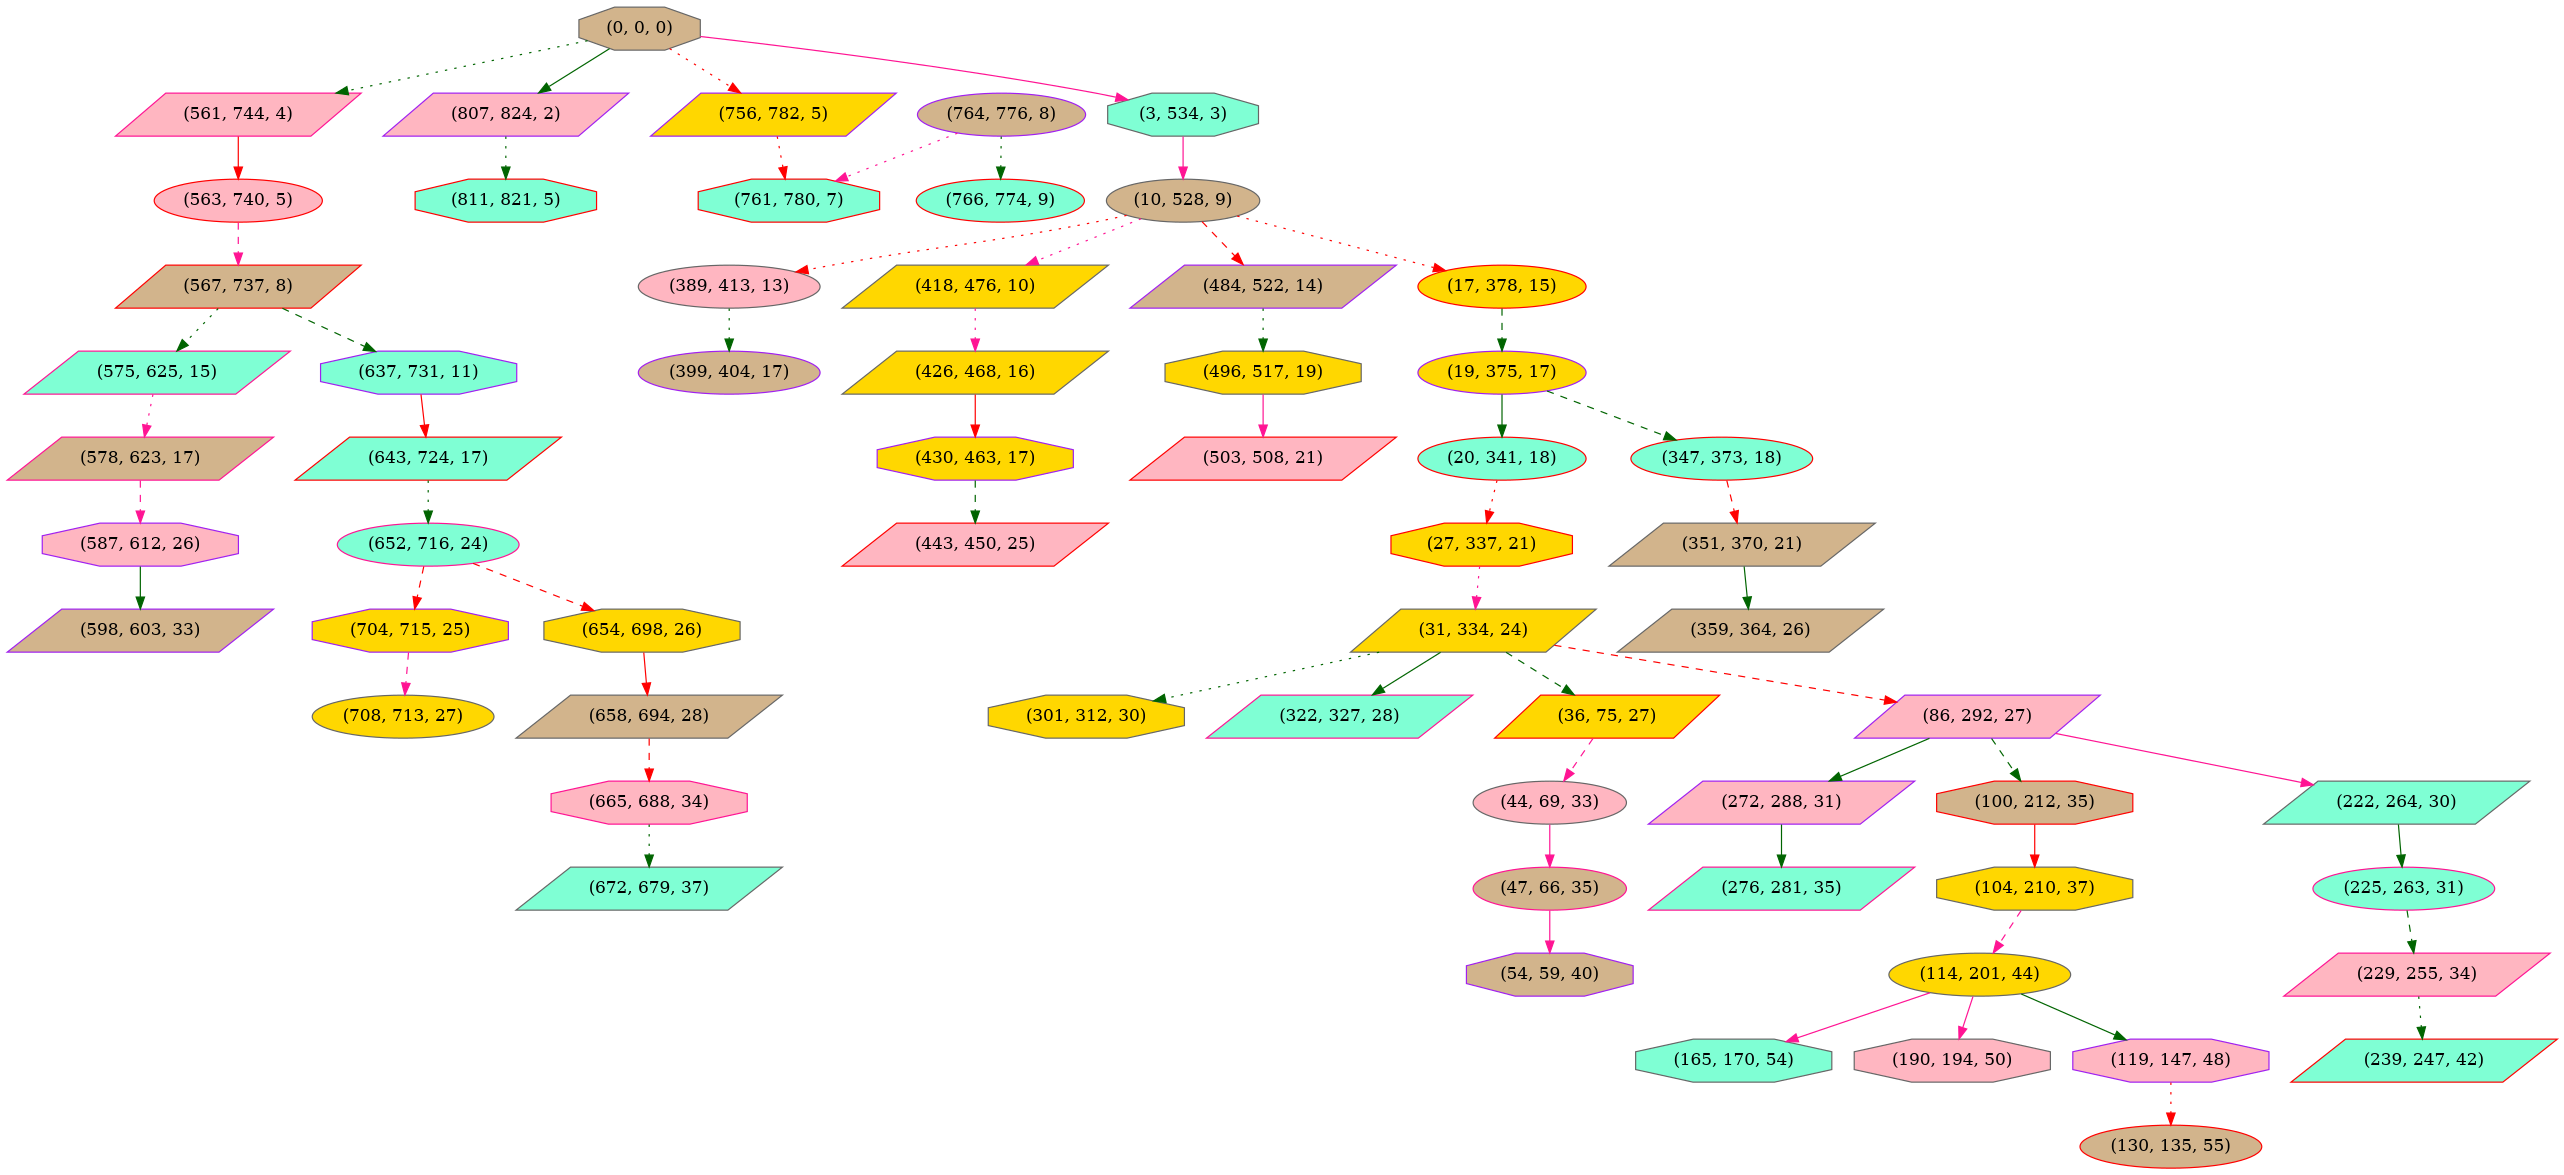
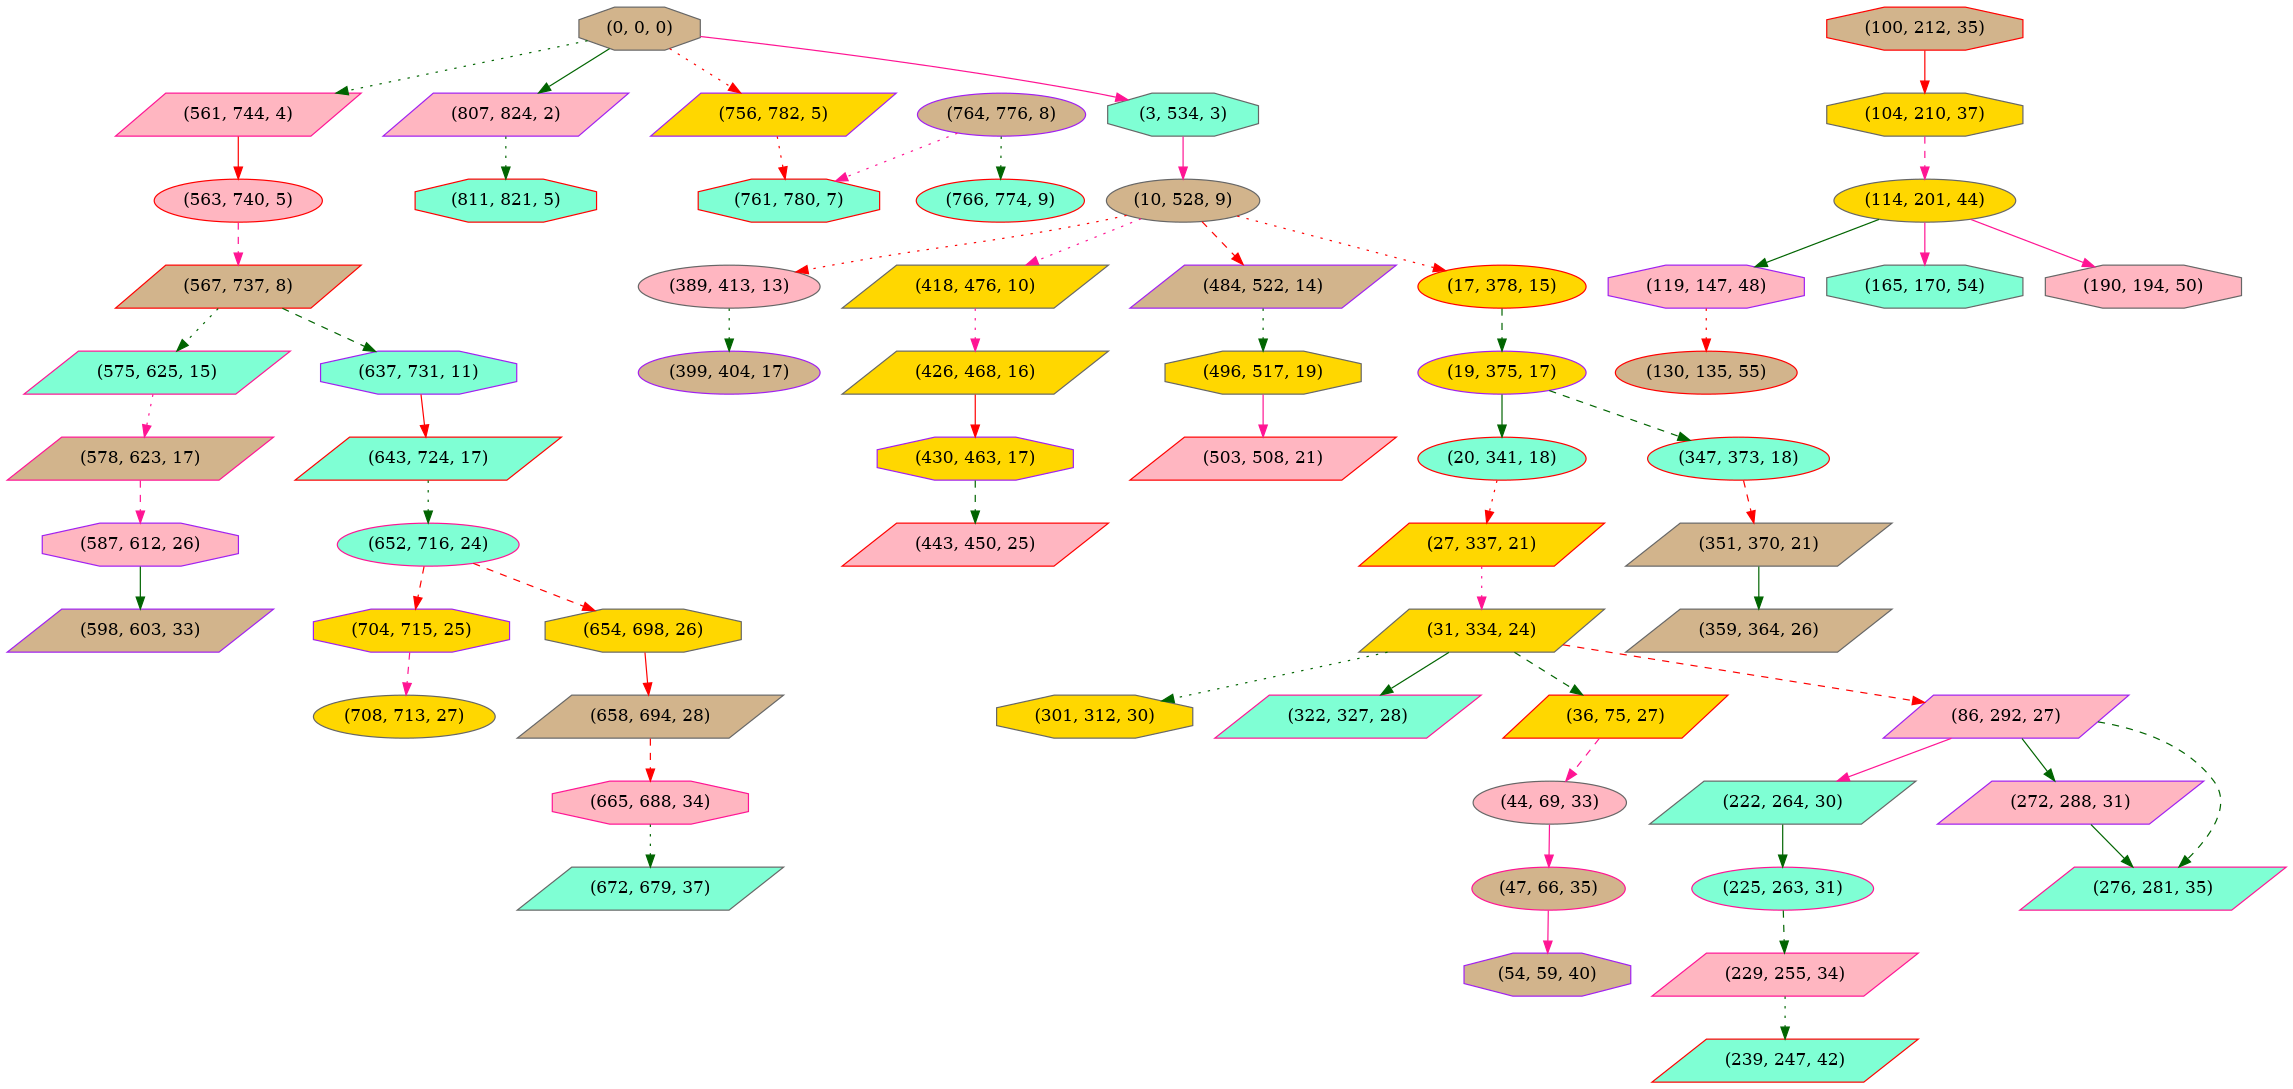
node "(27, 337, 21)": shape octagon -> parallelogram
edge "(86, 292, 27)" -> "(100, 212, 35)": now "(86, 292, 27)" -> "(276, 281, 35)"
